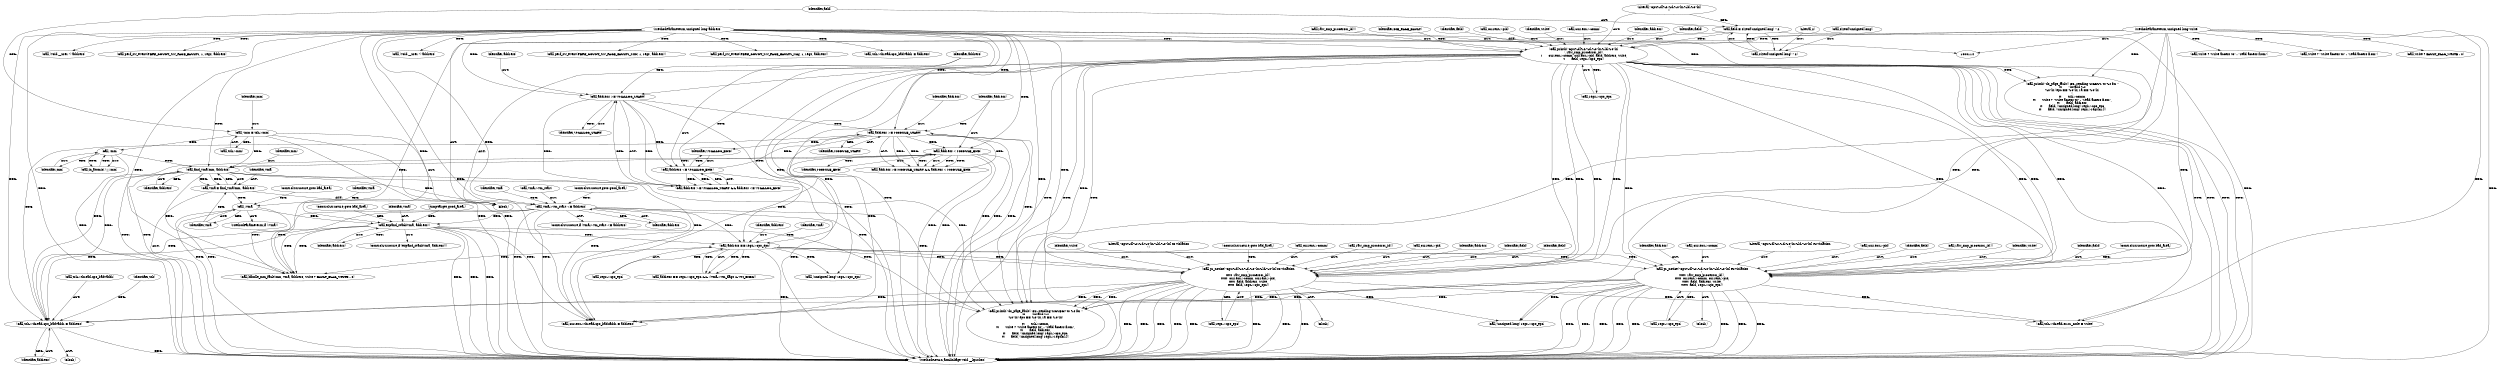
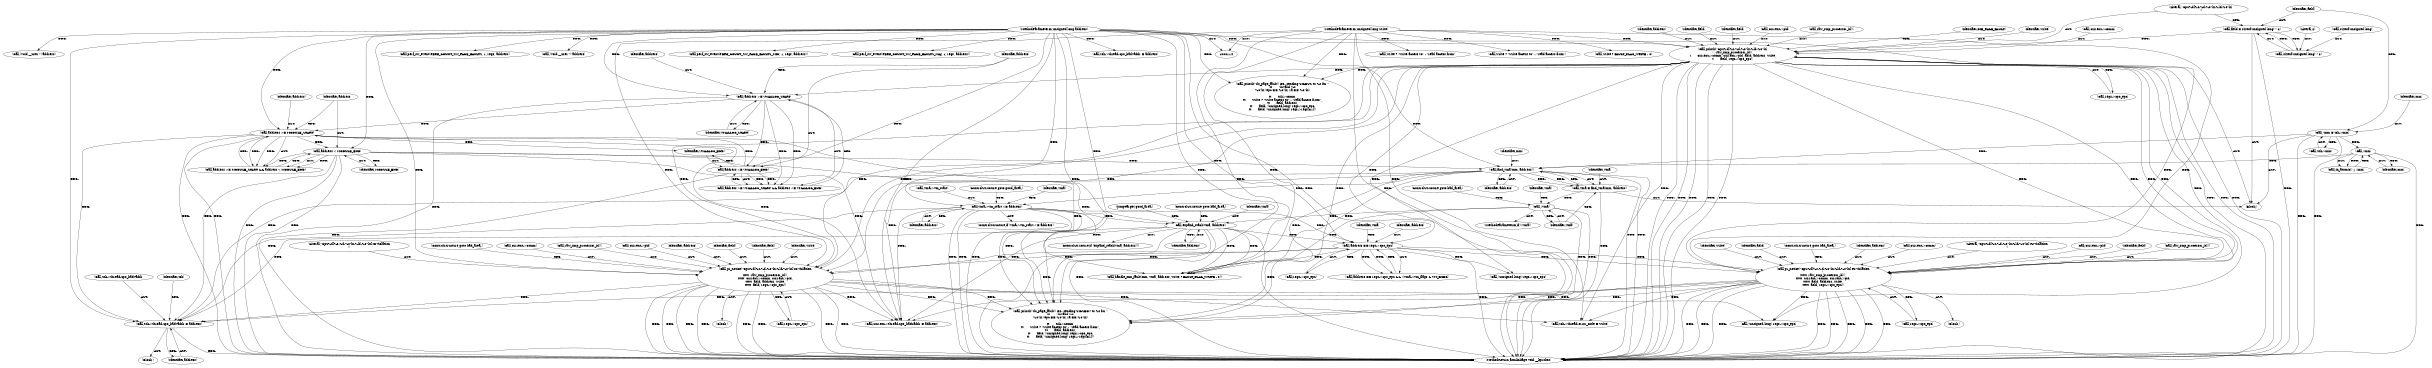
node "(Identifier,MODULE_START)": removed
edge "(Call,vma = find_vma(mm, address))" -> "(MethodReturn,asmlinkage void __kprobes)": label "AST: " -> "DDG: "
